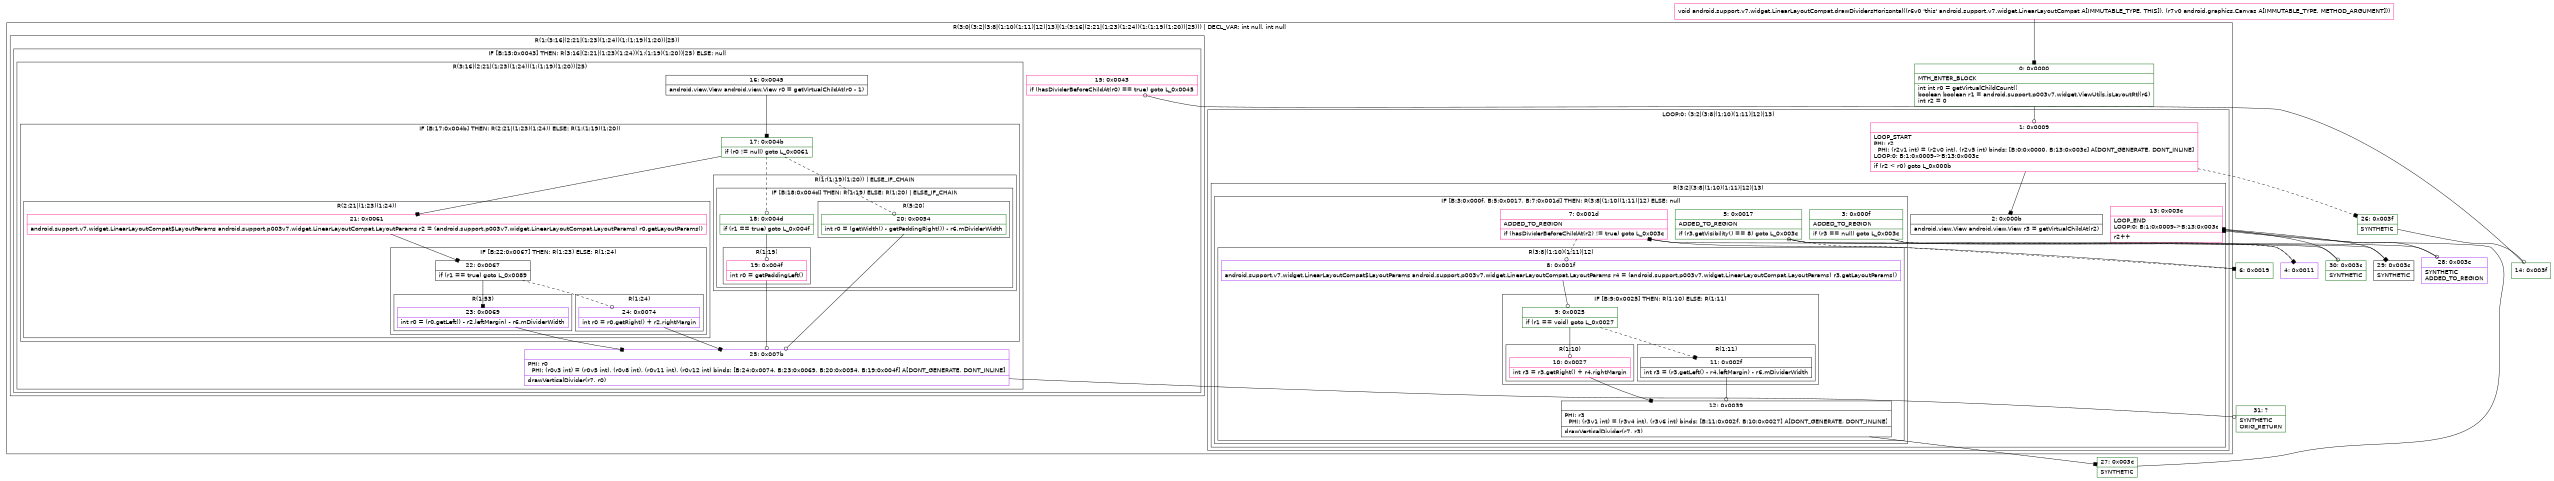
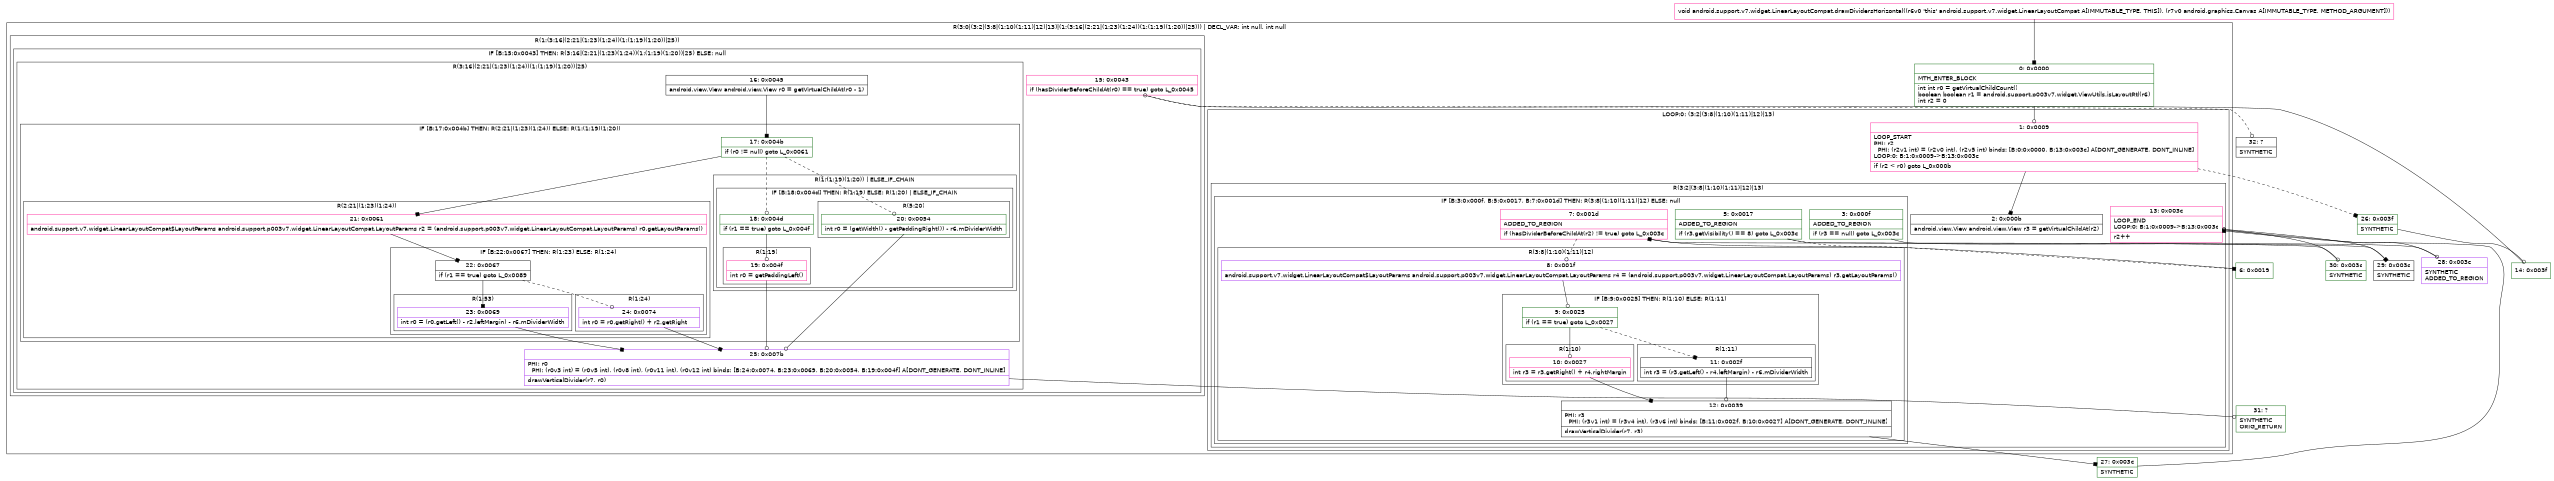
node "32: ?": added
edge "29: 0x003c" -> "13: 0x003c": arrowhead box -> odot
node "4: 0x0011": removed
node "24: 0x0074": text "int r0 = r0.getRight() + r2.rightMargin" -> "int r0 = r0.getRight() + r2.getRight"
node "9: 0x0025": text "if (r1 == void) goto L_0x0027" -> "if (r1 == true) goto L_0x0027"
